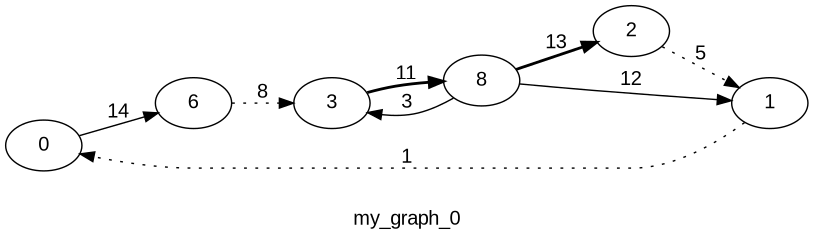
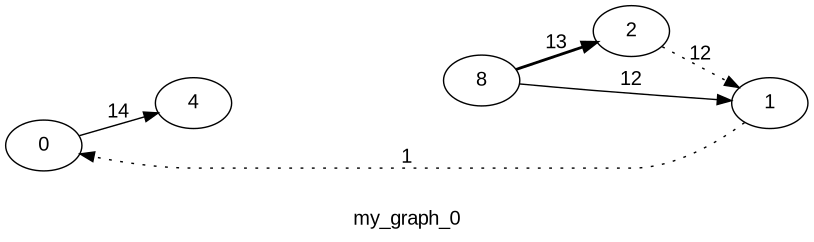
edge "2" -> "1": label "5" -> "12"
node "6": label "6" -> "4"
node "3": removed
